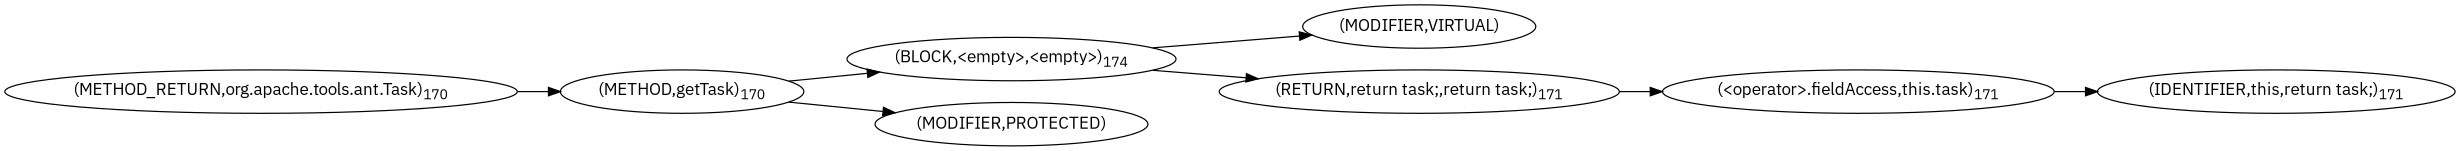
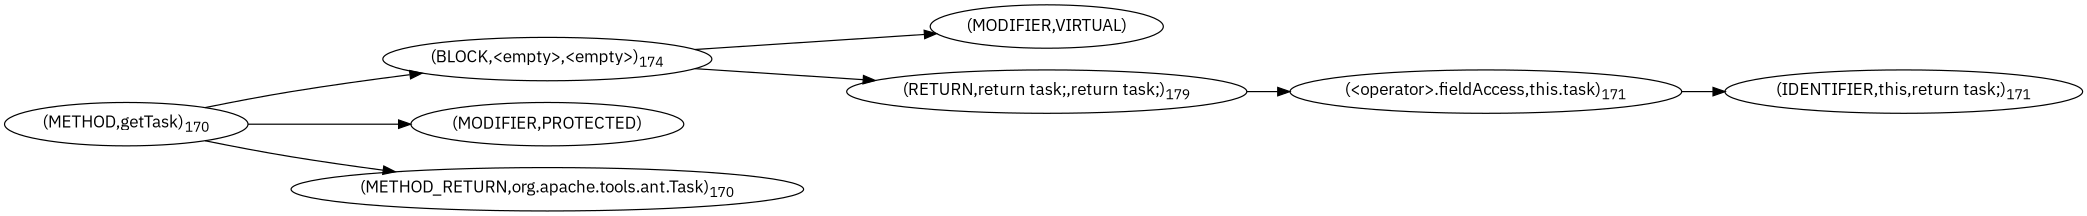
node "(RETURN,return task;,return task;)": text "171" -> "179"
edge "(METHOD_RETURN,org.apache.tools.ant.Task)" -> "(METHOD,getTask)": reversed
